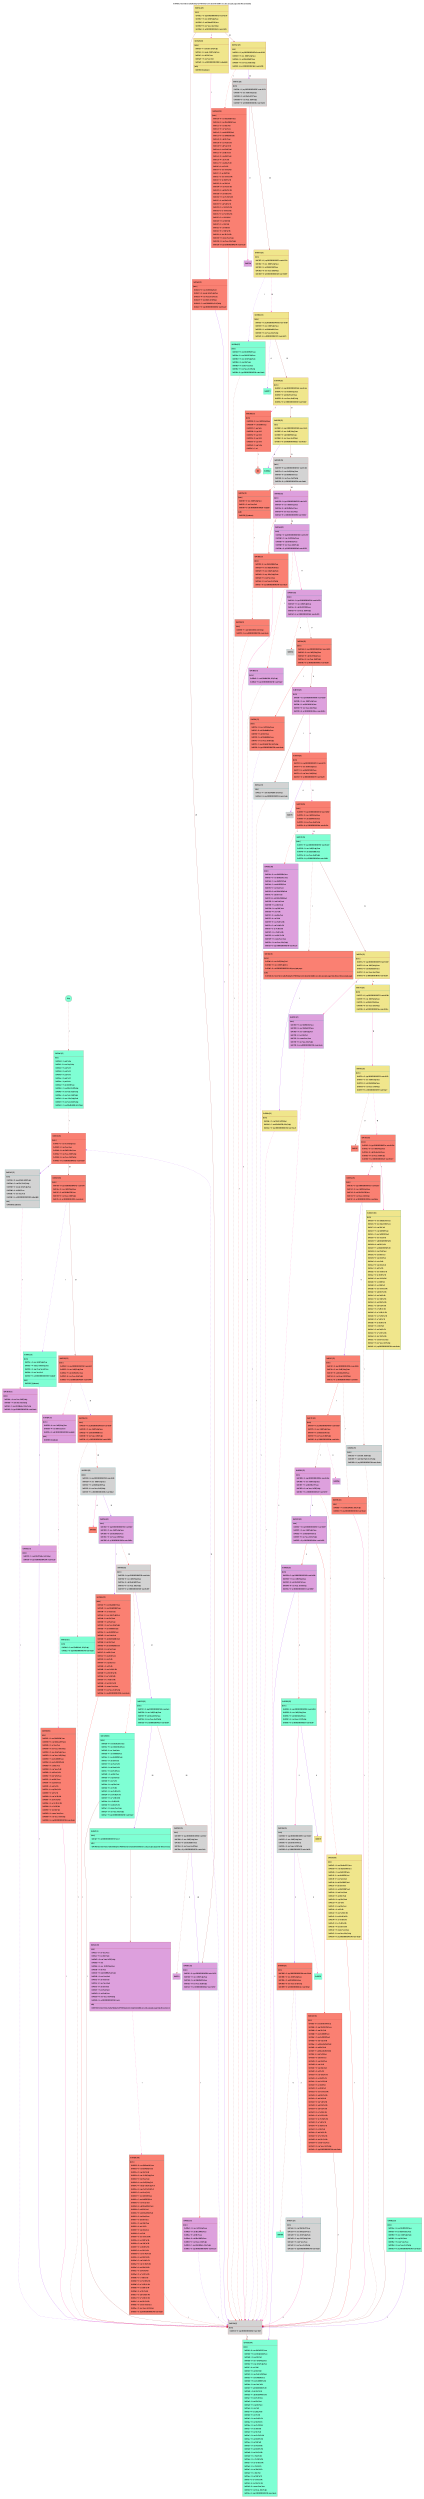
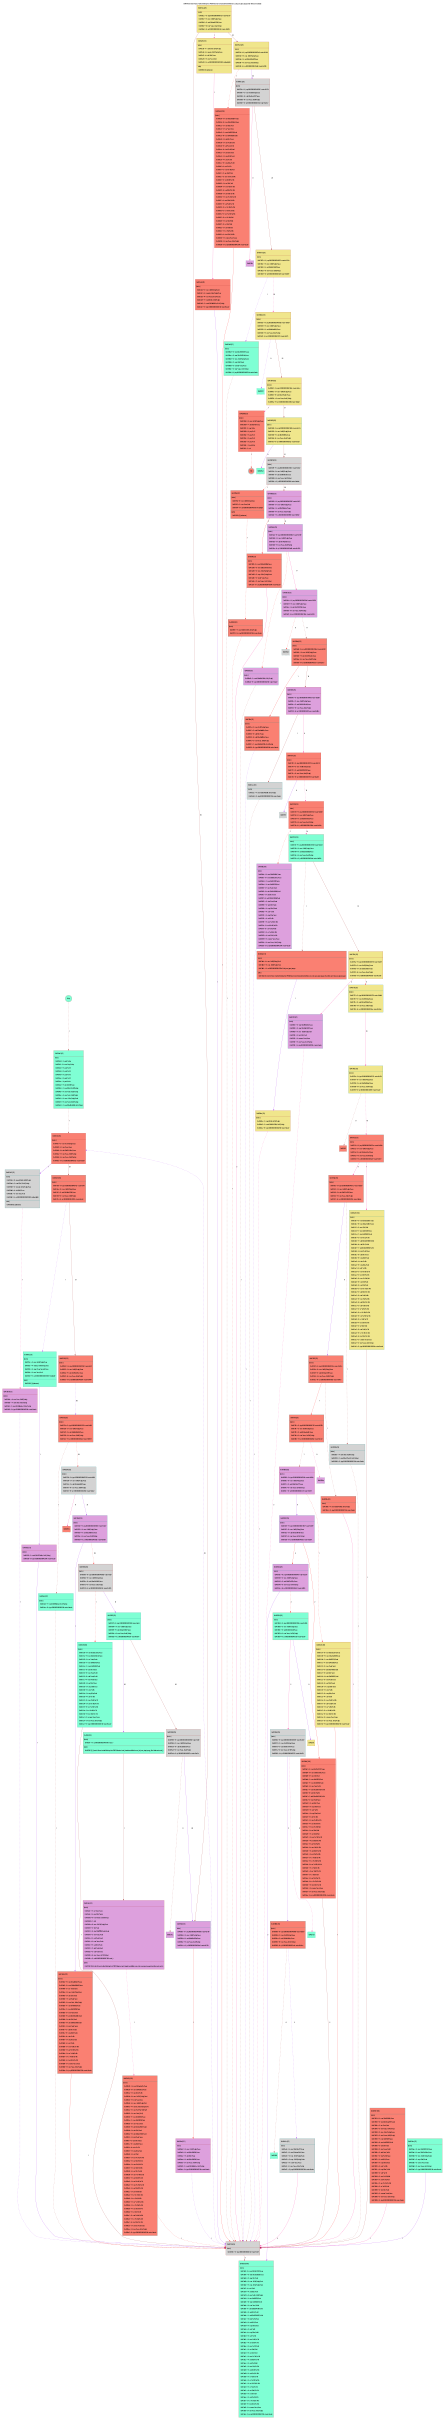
node "0x401934 [13]": removed
